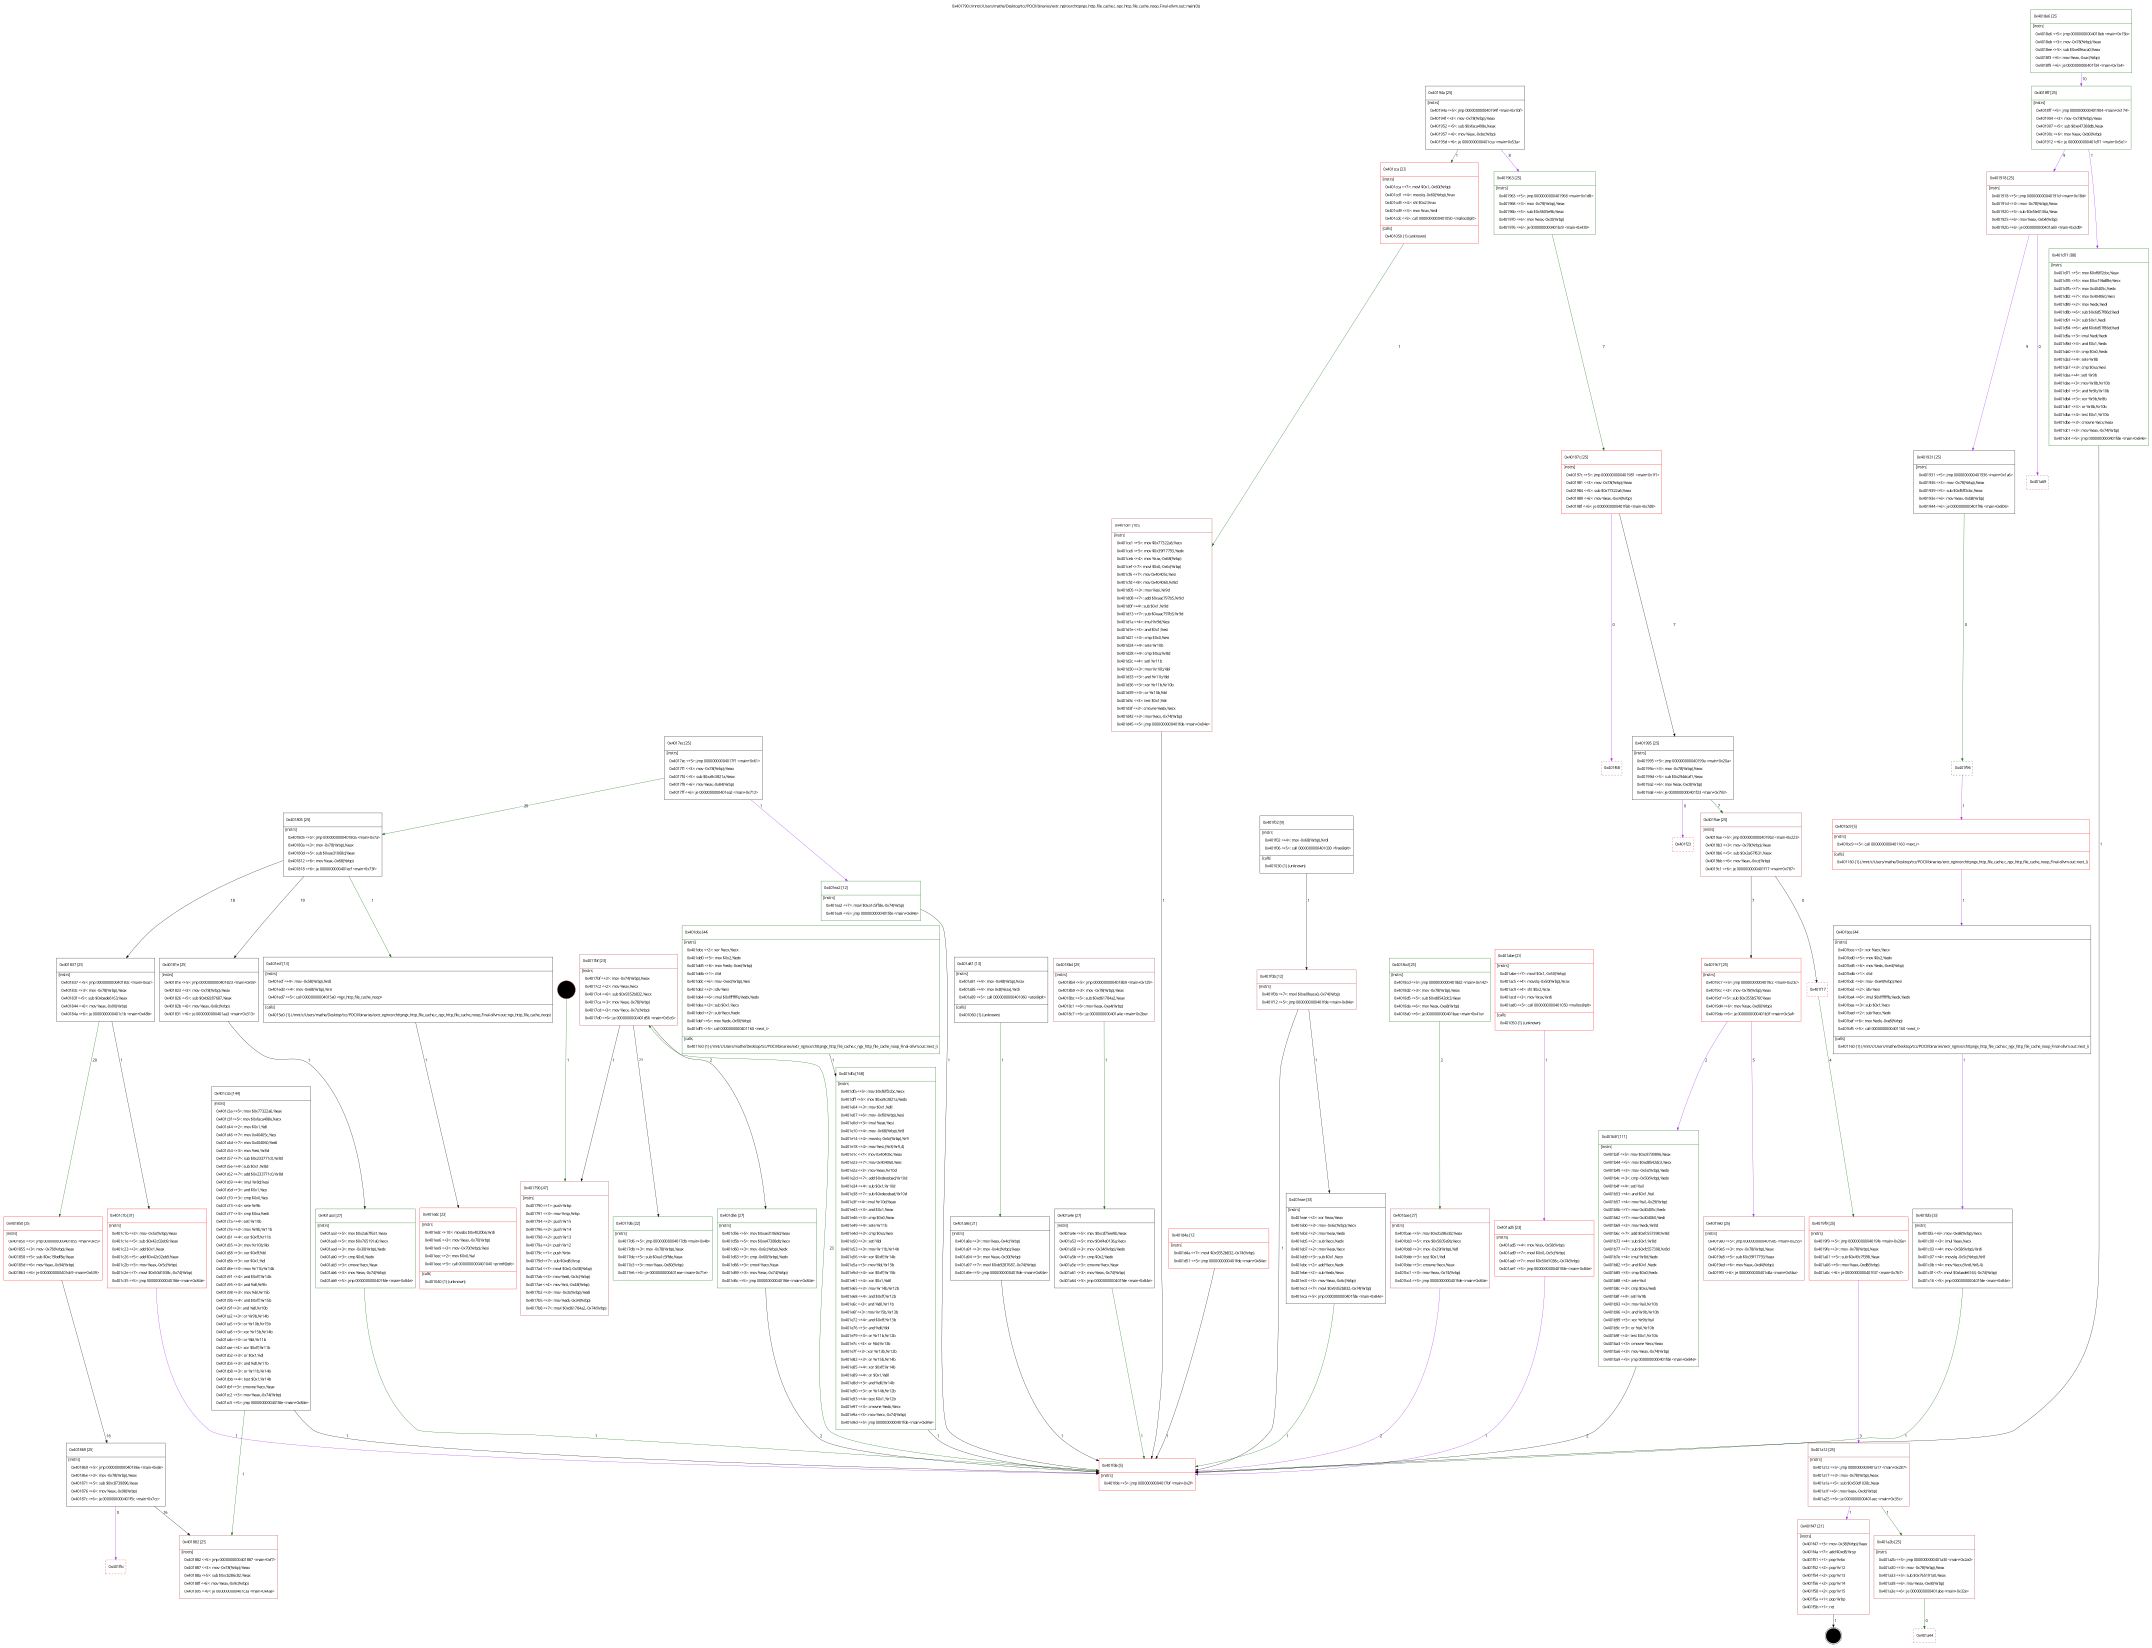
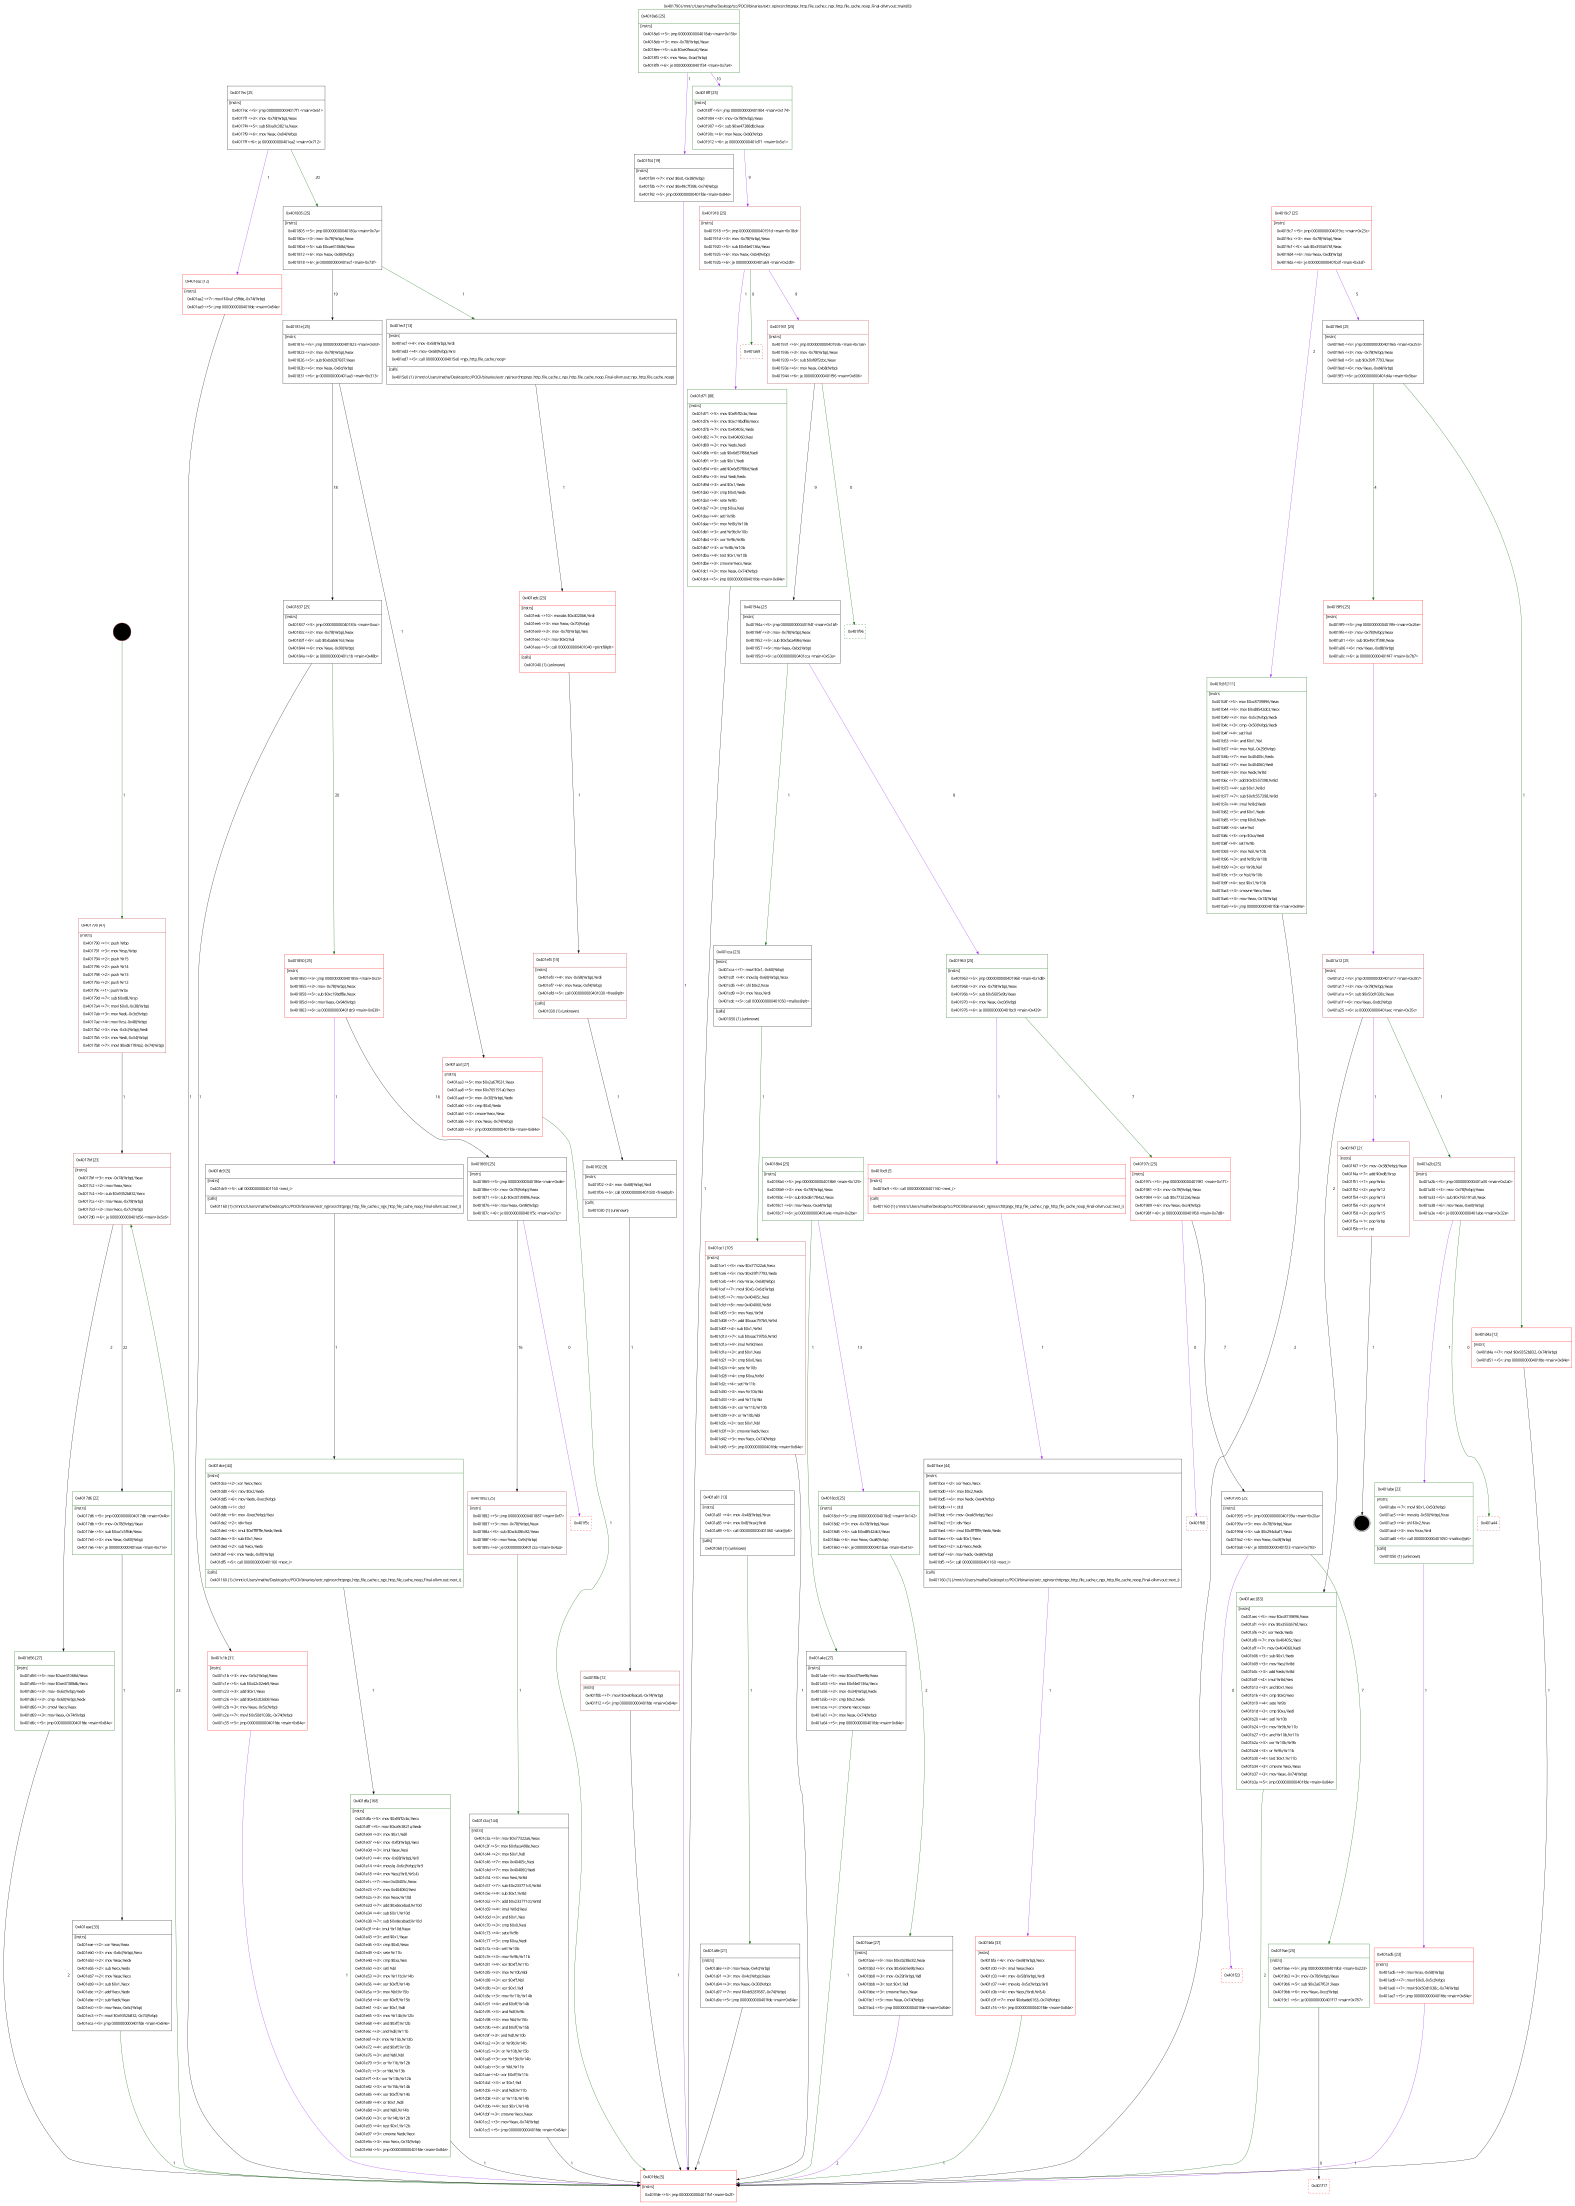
node "0x401f34 [19]": added
edge "0x4018ff [25]" -> "0x401d71 [88]": now "0x401918 [25]" -> "0x401d71 [88]"
node "0x401cca [23]": color red -> black
edge "0x401918 [25]" -> "0x401a69": color purple -> darkgreen
node "0x401931 [25]": color black -> brown
edge "0x401931 [25]" -> "0x40194a [25]": added, label "9"
edge "0x401f96" -> "0x401bc9 [5]": now "0x401963 [25]" -> "0x401bc9 [5]"
edge "0x4019e0 [25]" -> "0x401d4a [12]": added, label "1"
node "0x4019ae [25]": color brown -> darkgreen
edge "0x401805 [25]" -> "0x401837 [25]": now "0x40181e [25]" -> "0x401837 [25]"
node "0x401ea2 [12]": color darkgreen -> red
edge "0x4019ae [25]" -> "0x4019c7 [25]": removed, label "7"
node "0x401ef3 [15]": added
node "0x4018b4 [25]": color brown -> darkgreen
node "0x401abe [23]": color red -> darkgreen
edge "0x401f0b [12]" -> "0x401eae [33]": now "0x4017d6 [22]" -> "0x401eae [33]"
edge "0x4017bf [23]" -> "0x401790 [47]": reversed
edge "0x401f17" -> "0x4019f9 [25]": now "0x4019e0 [25]" -> "0x4019f9 [25]"
node "0x401dc9 [5]": added
node "0x401aa3 [27]": color darkgreen -> red
node "0x401bae [27]": color brown -> black
node "0x4019e0 [25]": color brown -> black
node "0x401bfa [33]": color black -> red
edge "0x401a2b [25]" -> "0x401abe [23]": added, label "1"
edge "0x4018b4 [25]" -> "0x4018cd [25]": added, label "13"
edge "0x401c3a [144]" -> "0x401882 [25]": reversed
node "0x401aec [83]": added
